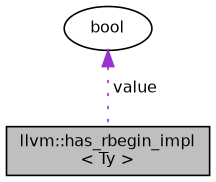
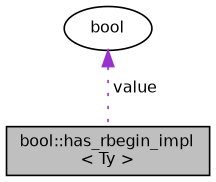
node "llvm::has_rbegin_impl < Ty >": label "llvm::has_rbegin_impl < Ty >" -> "bool::has_rbegin_impl < Ty >"
